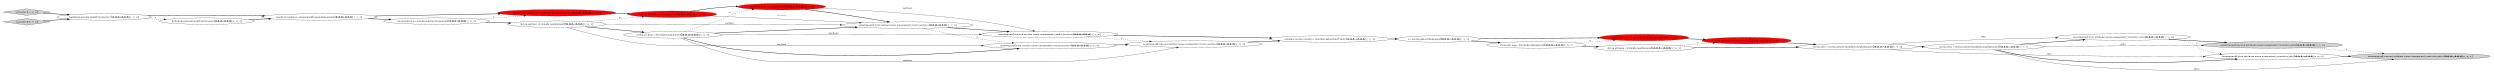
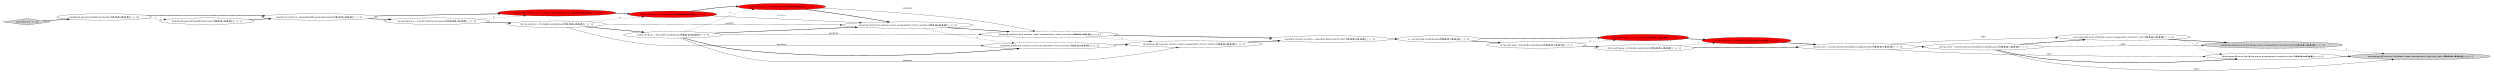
node "testOrder1['1', '0', '0']": removed
